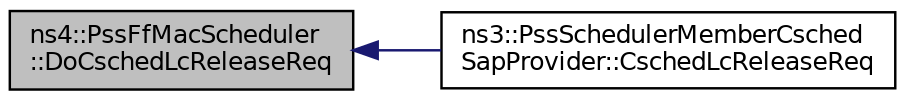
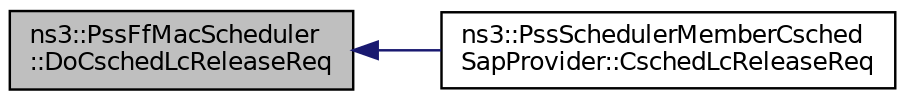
node "ns4::PssFfMacScheduler ::DoCschedLcReleaseReq": label "ns4::PssFfMacScheduler ::DoCschedLcReleaseReq" -> "ns3::PssFfMacScheduler ::DoCschedLcReleaseReq"
